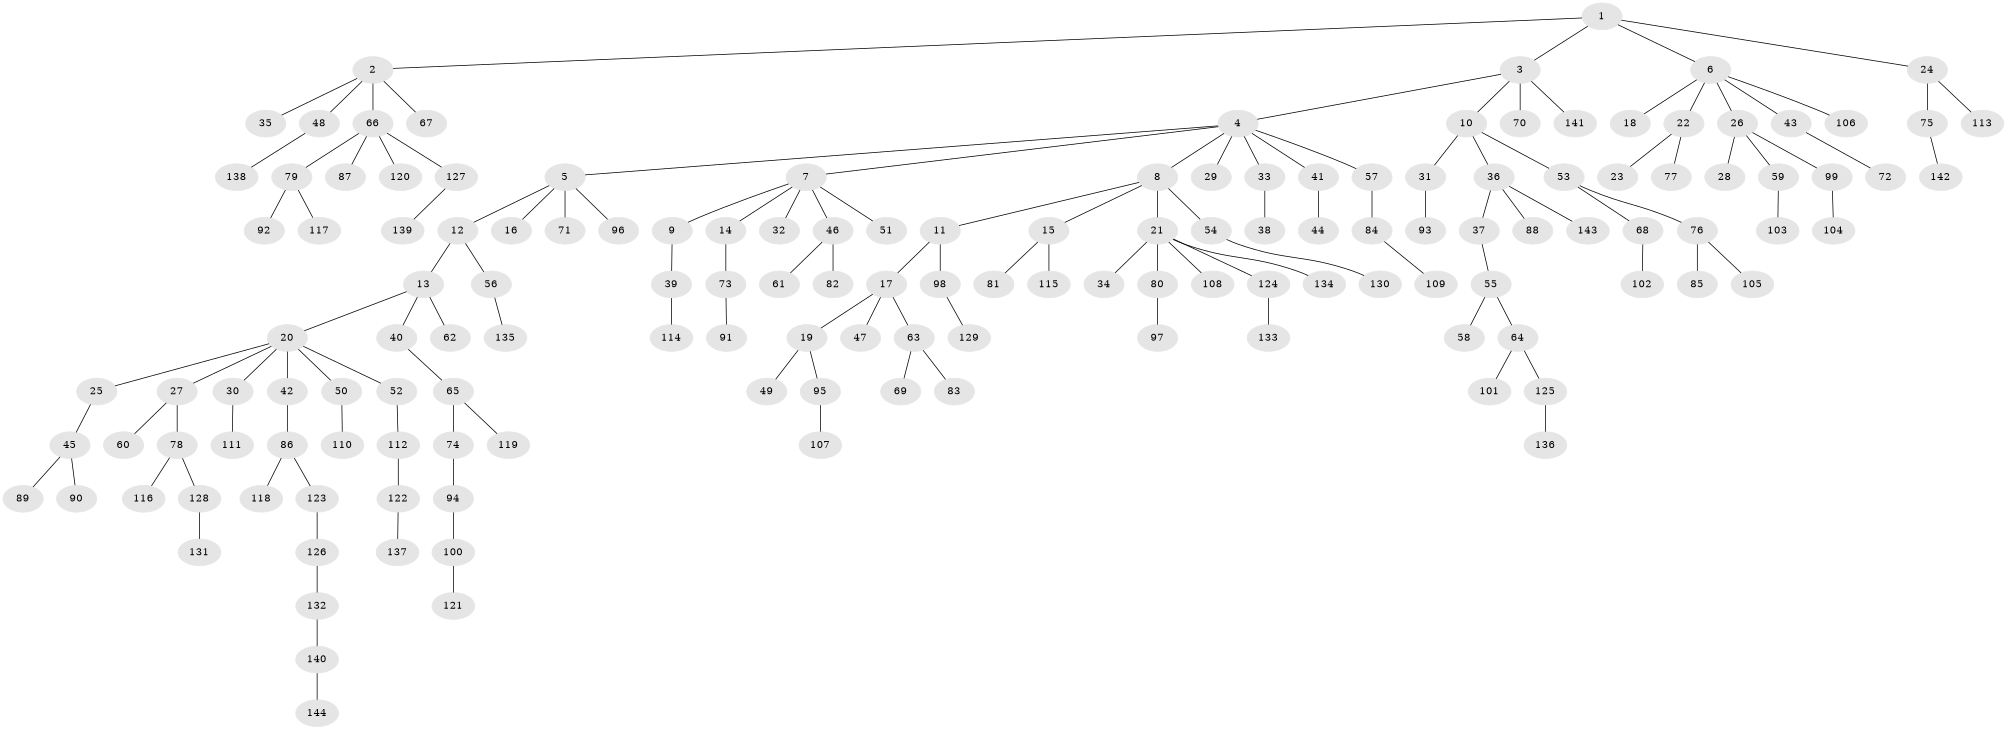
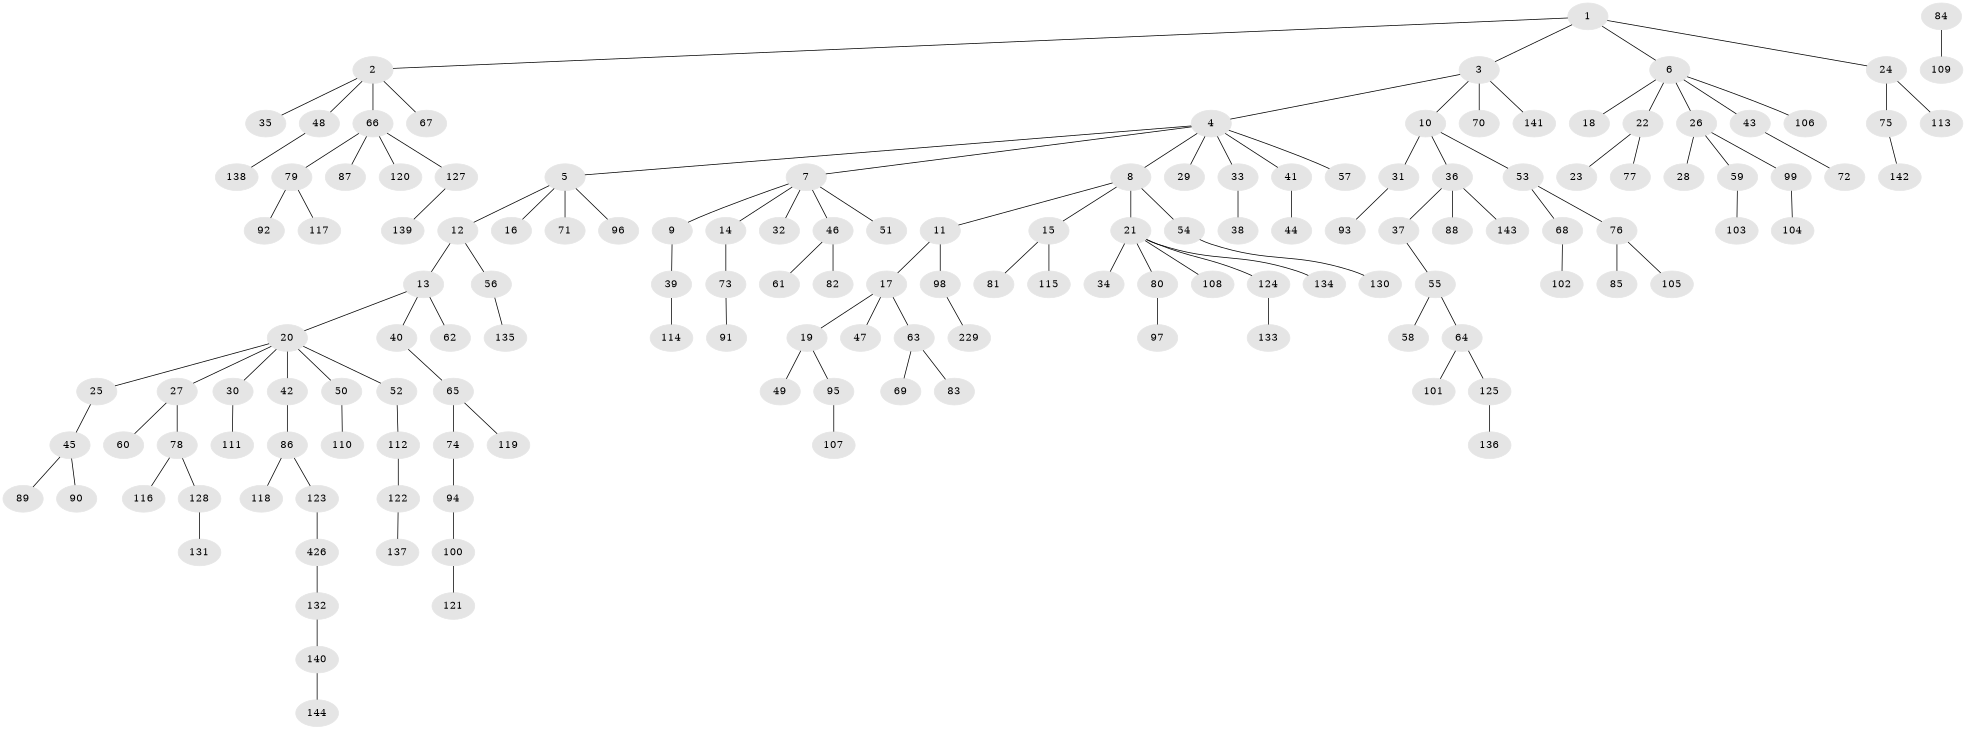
edge "57" -- "84": removed
node "129": label "129" -> "229"
node "126": label "126" -> "426"
